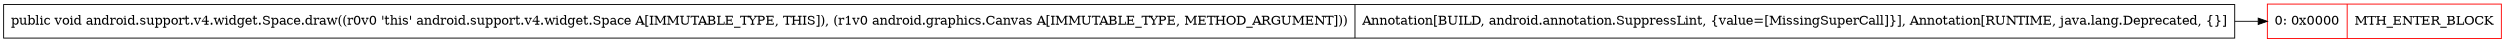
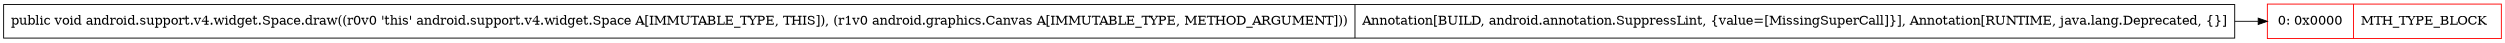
node "0: 0x0000": text "MTH_ENTER_BLOCK" -> "MTH_TYPE_BLOCK"
